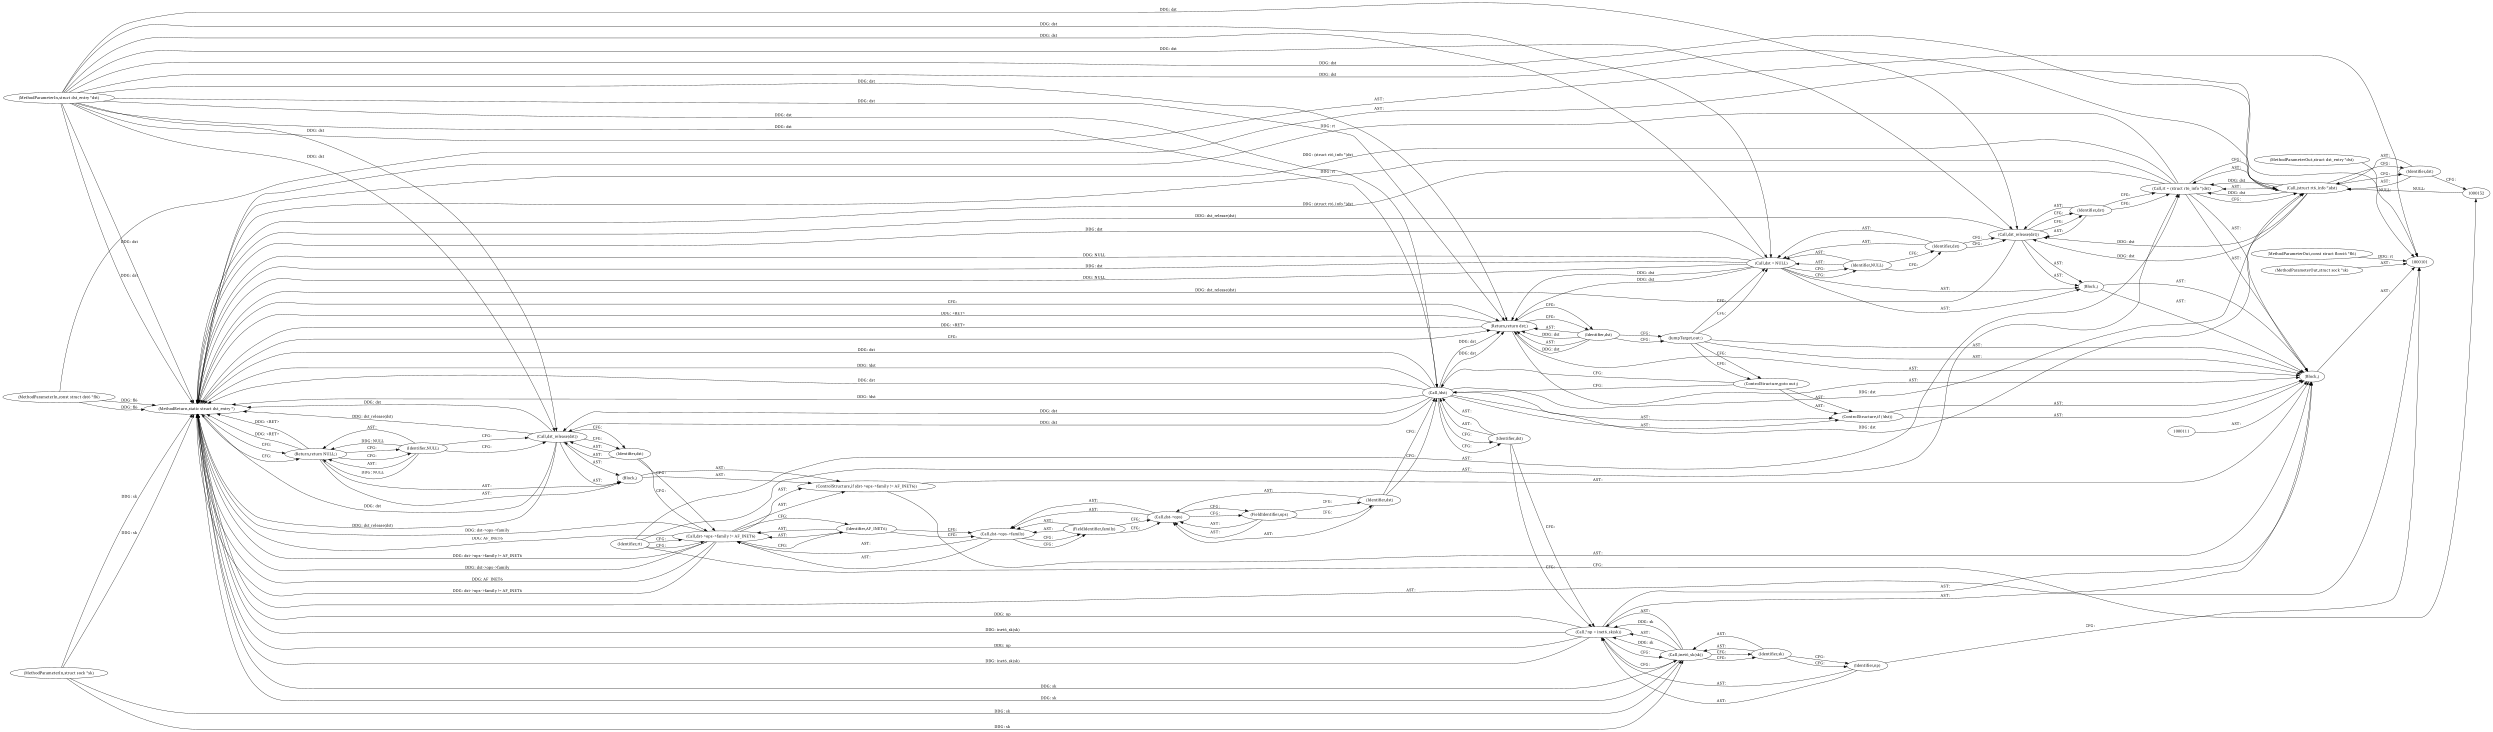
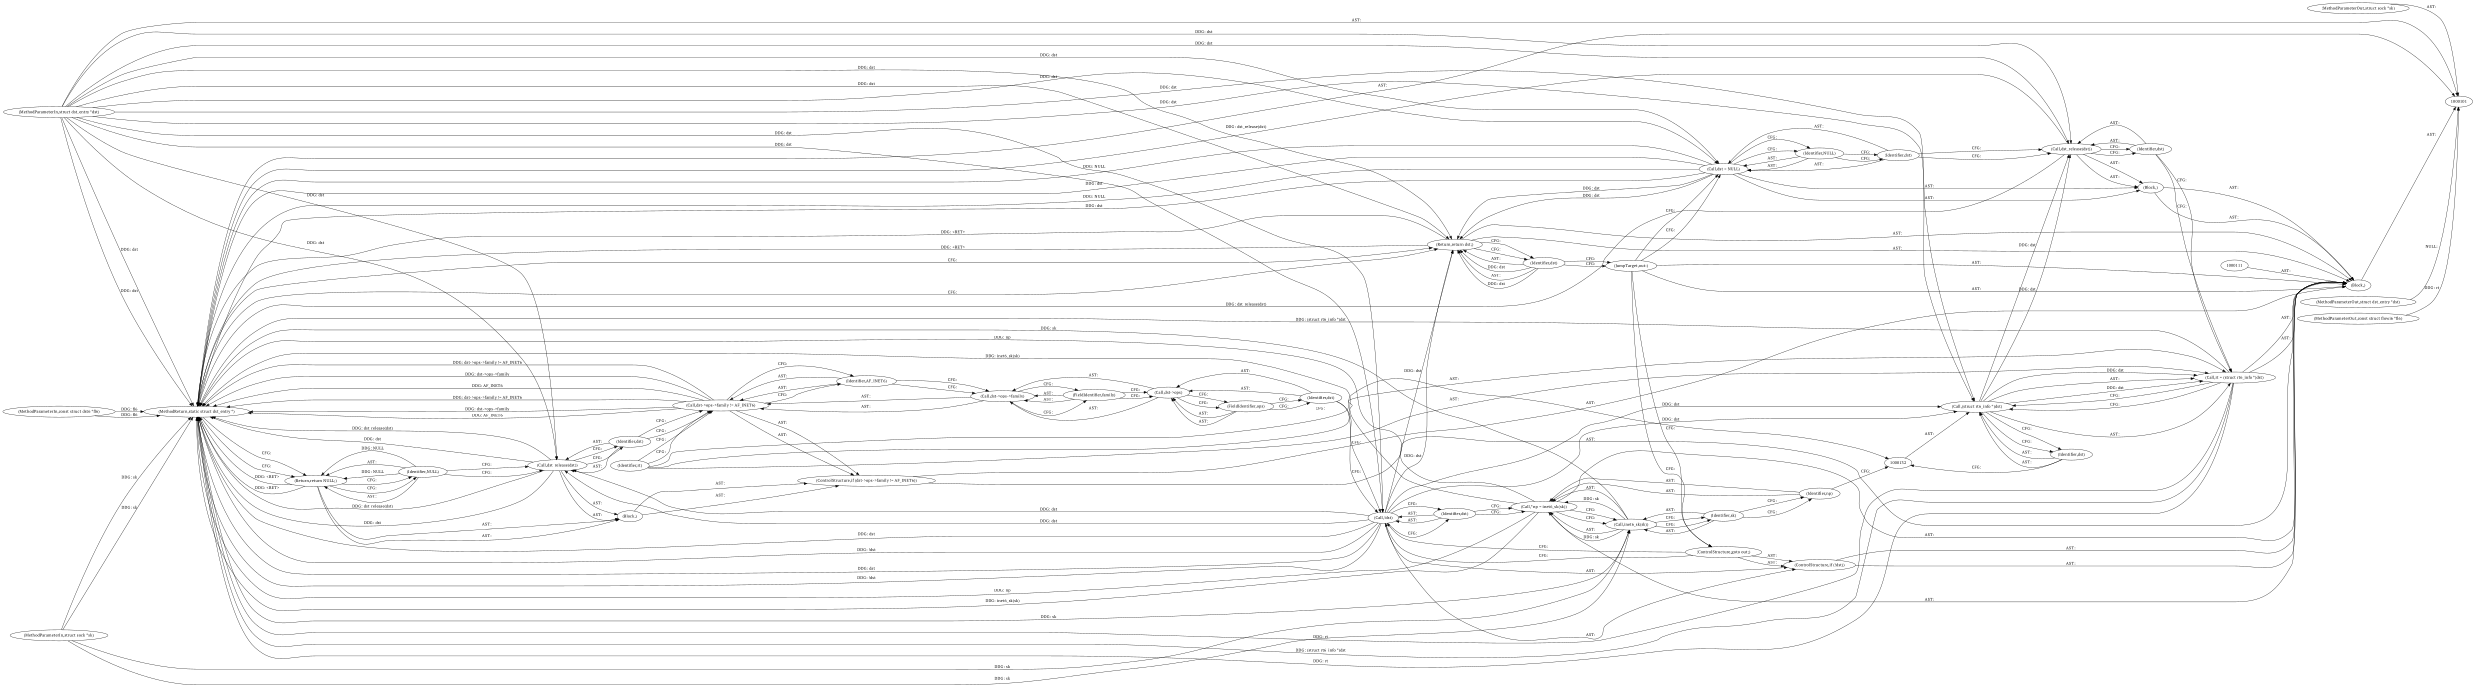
edge "(MethodParameterIn,const struct dst6 *fl6)" -> "1000101": removed, label "AST:"
edge "1000132" -> "(Call,(struct rt6_info *)dst)": label "NULL: " -> "AST: "
edge "(Identifier,np)" -> "1000101": now "(Identifier,np)" -> "1000132"
